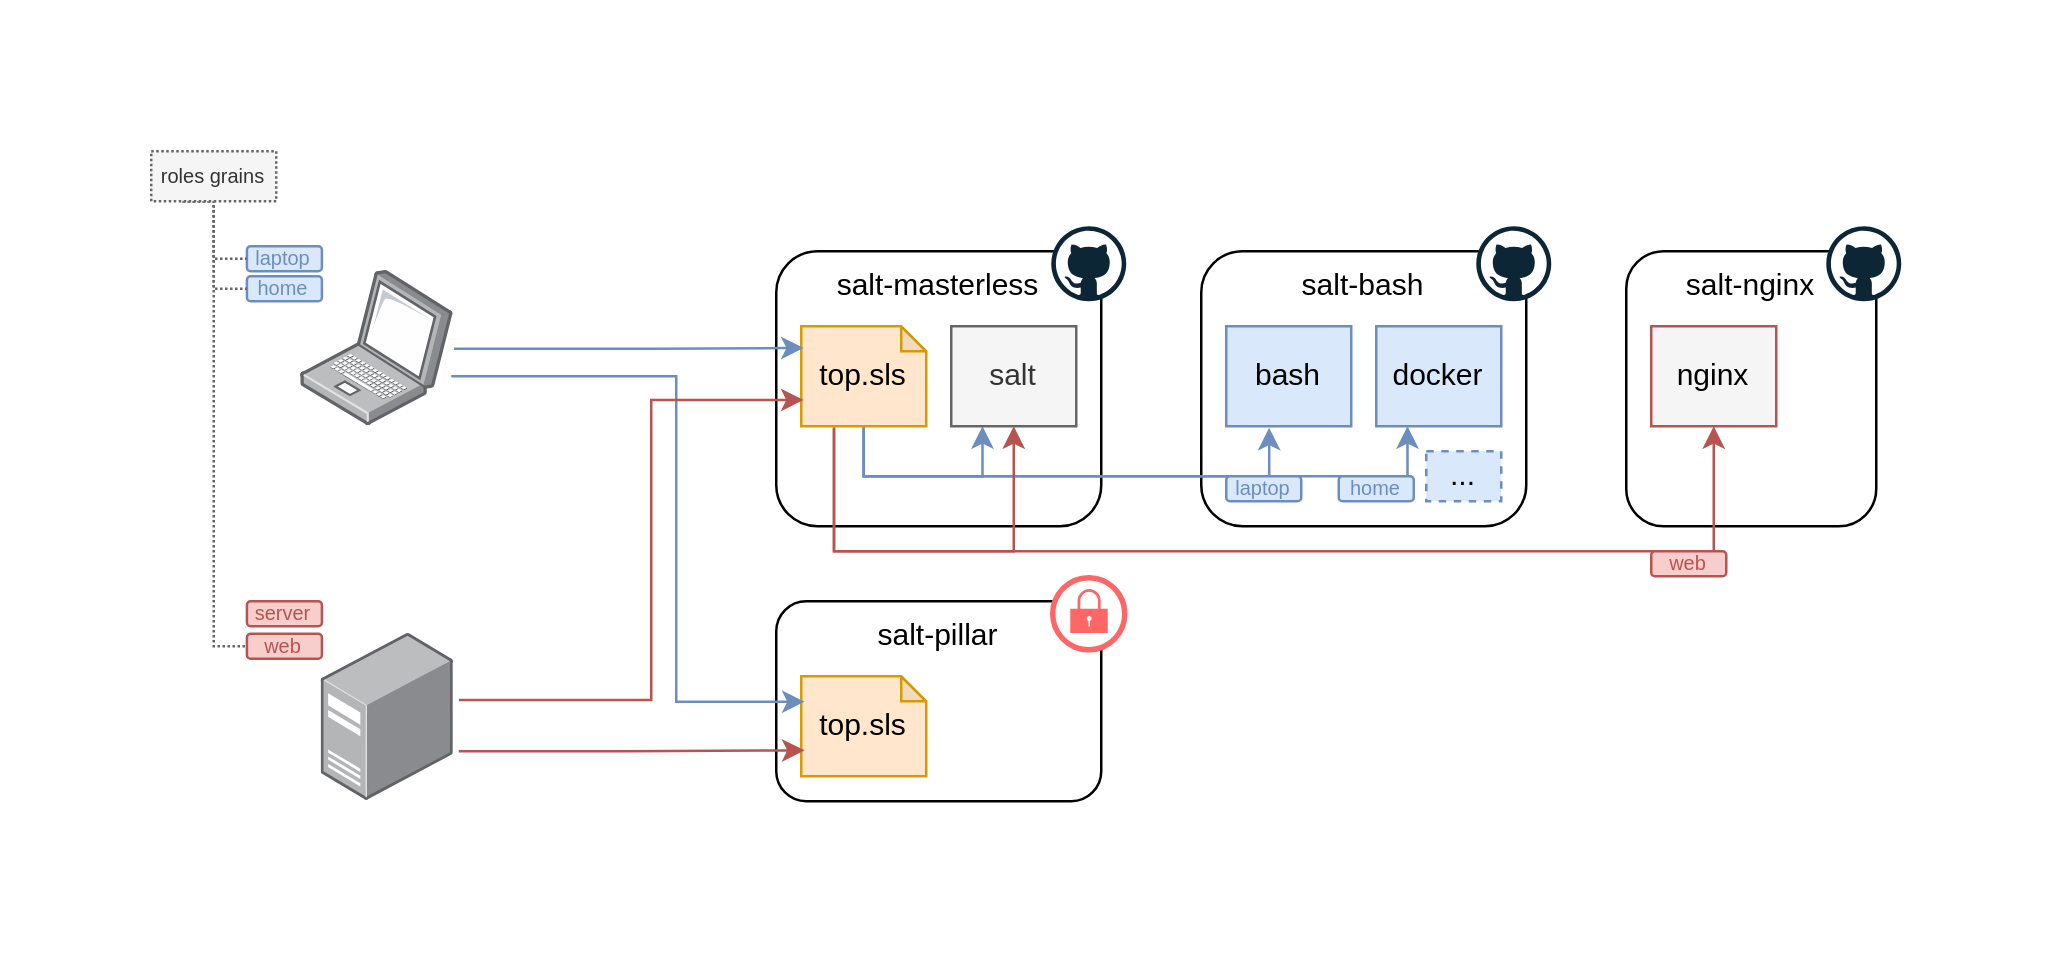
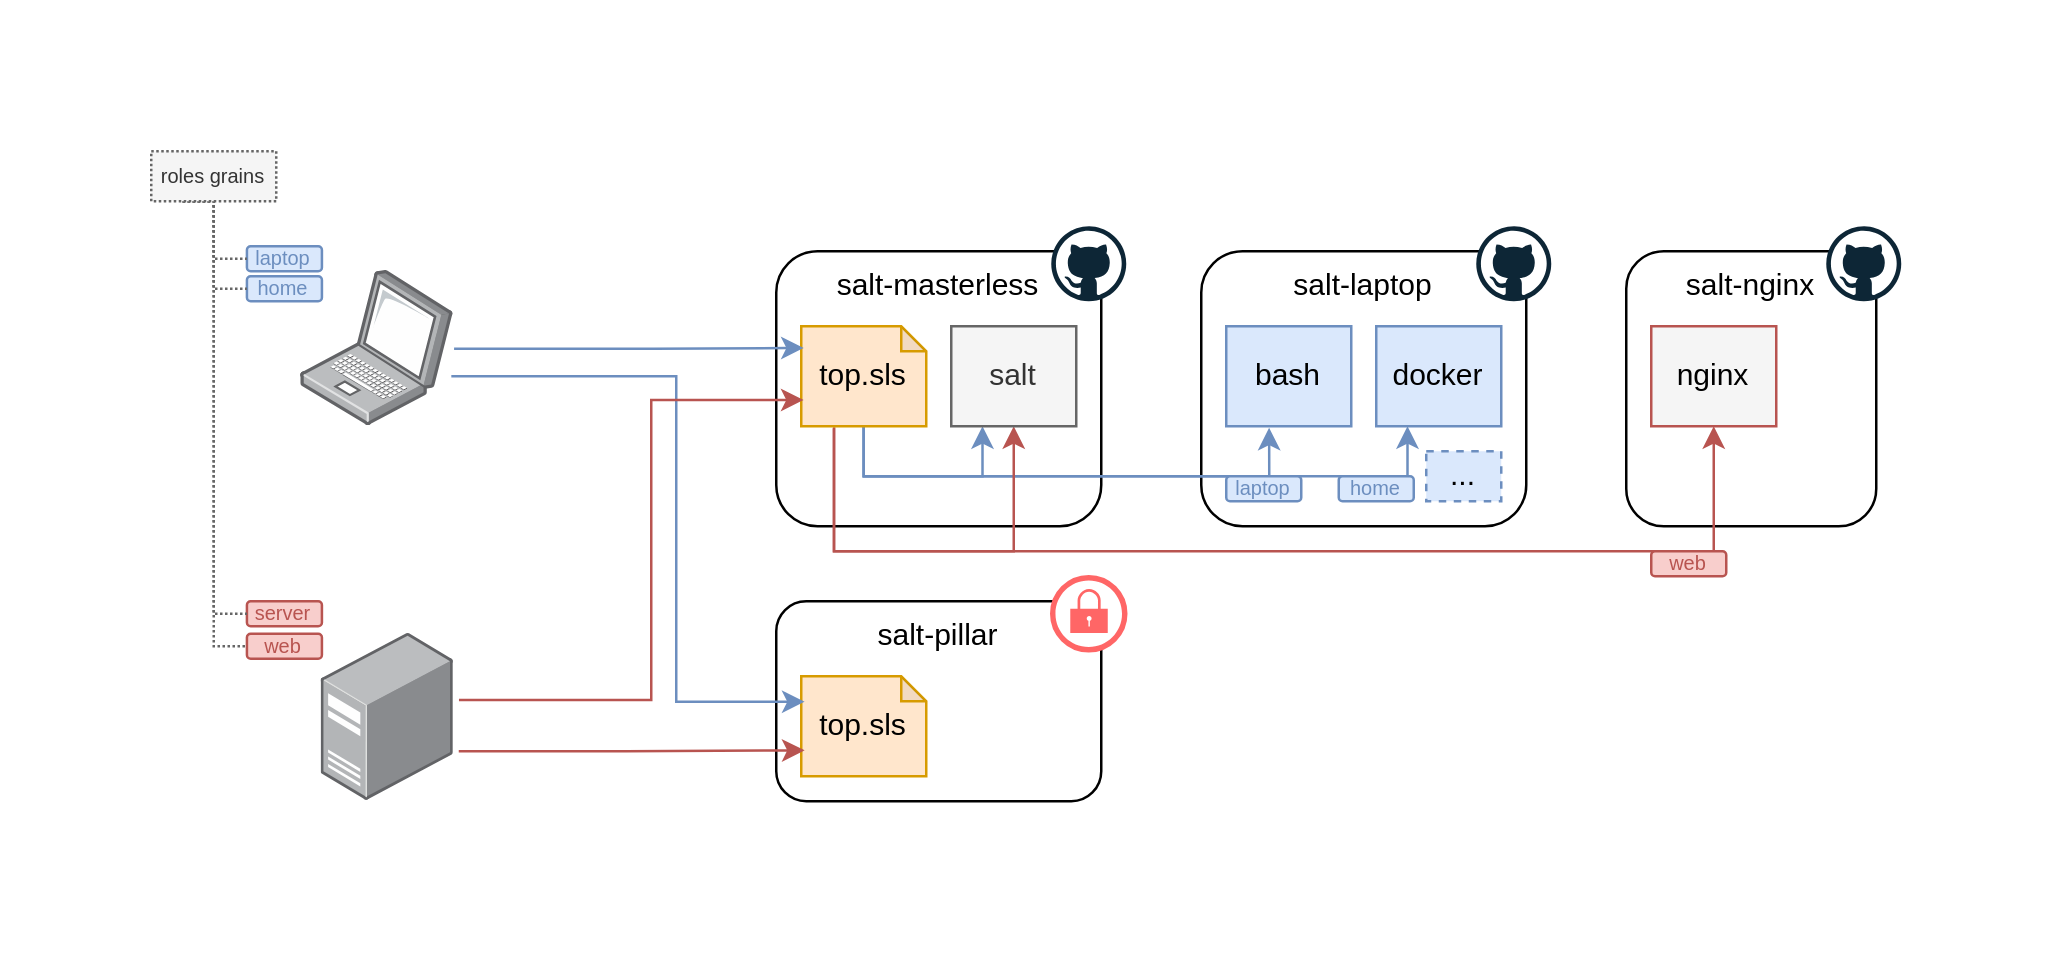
node "salt-bash": label "salt-bash" -> "salt-laptop"
edge "roles grains" -- "server": added
